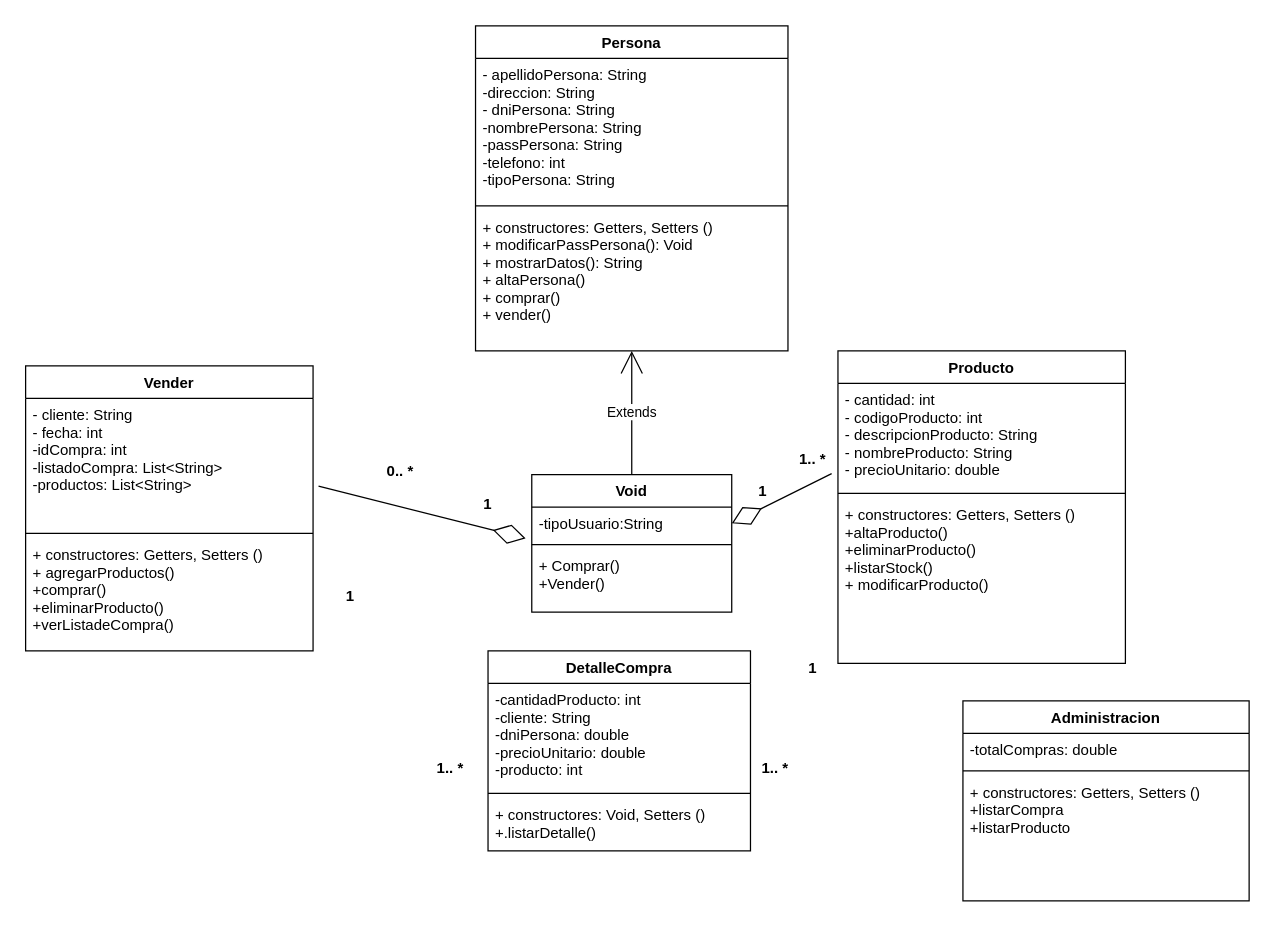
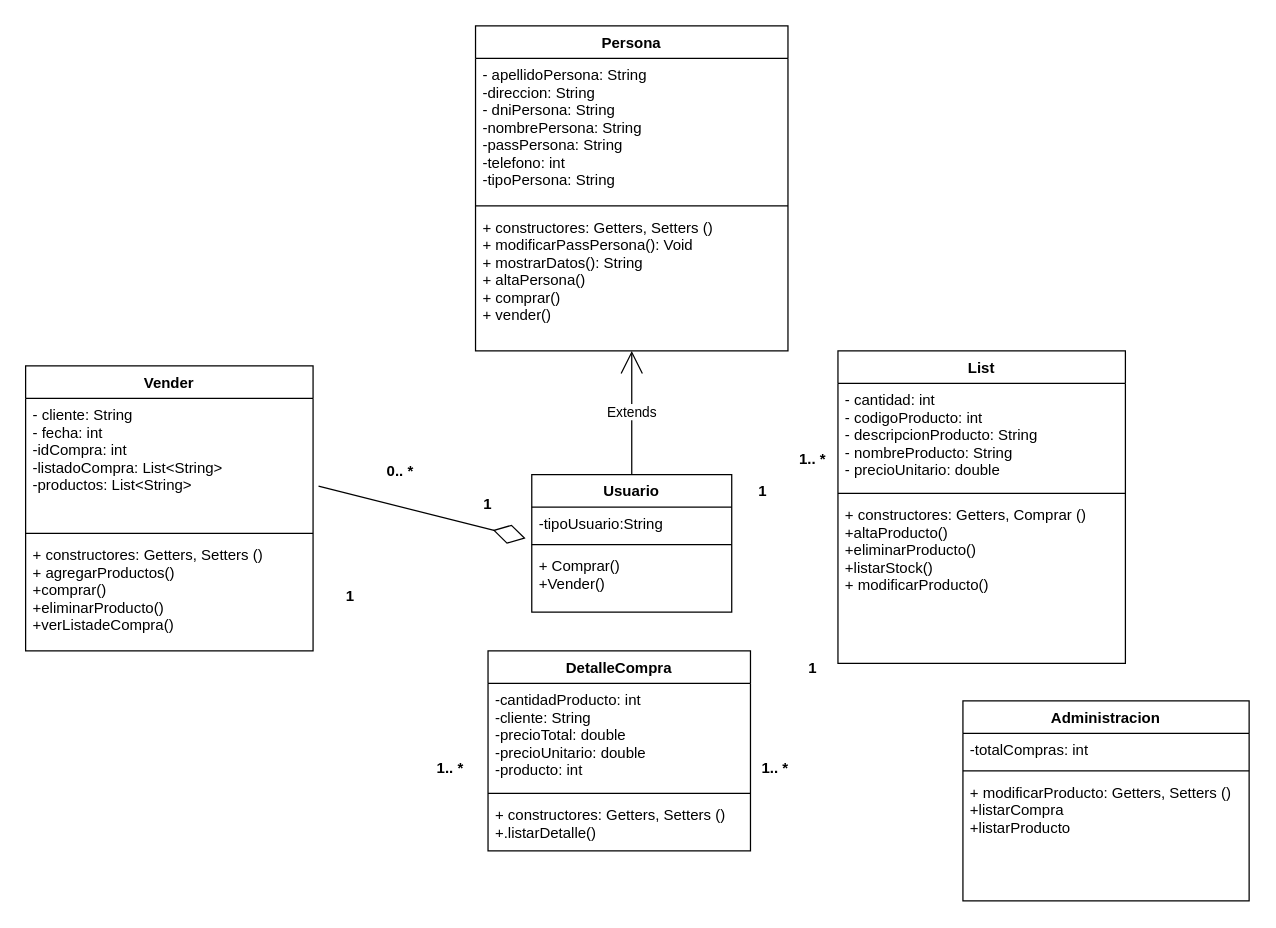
node "Producto": label "Producto" -> "List"
node "Void": label "Void" -> "Usuario"
edge "- cantidad: int - codigoProducto: int - descripcionProducto: String - nombreProducto: String - precioUnitario: double" -> "-tipoUsuario:String": removed
node "+ constructores: Getters, Setters () +altaProducto() +eliminarProducto() +listarStock() + modificarProducto()": label "+ constructores: Getters, Setters () +altaProducto() +eliminarProducto() +listarStock() + modificarProducto()" -> "+ constructores: Getters, Comprar () +altaProducto() +eliminarProducto() +listarStock() + modificarProducto()"
node "-cantidadProducto: int -cliente: String -dniPersona: double -precioUnitario: double -producto: int": label "-cantidadProducto: int -cliente: String -dniPersona: double -precioUnitario: double -producto: int" -> "-cantidadProducto: int -cliente: String -precioTotal: double -precioUnitario: double -producto: int"
node "-totalCompras: double": label "-totalCompras: double" -> "-totalCompras: int"
node "+ constructores: Getters, Setters () +listarCompra +listarProducto": label "+ constructores: Getters, Setters () +listarCompra +listarProducto" -> "+ modificarProducto: Getters, Setters () +listarCompra +listarProducto"
node "+ constructores: Void, Setters () +.listarDetalle()": label "+ constructores: Void, Setters () +.listarDetalle()" -> "+ constructores: Getters, Setters () +.listarDetalle()"
